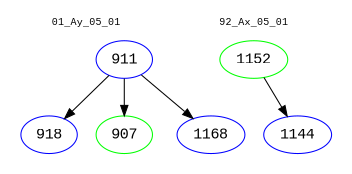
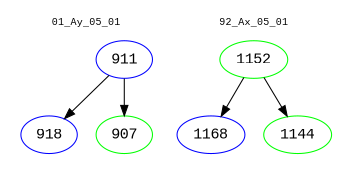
edge "911" -> "1168": now "1152" -> "1168"
node "1144": color blue -> green
